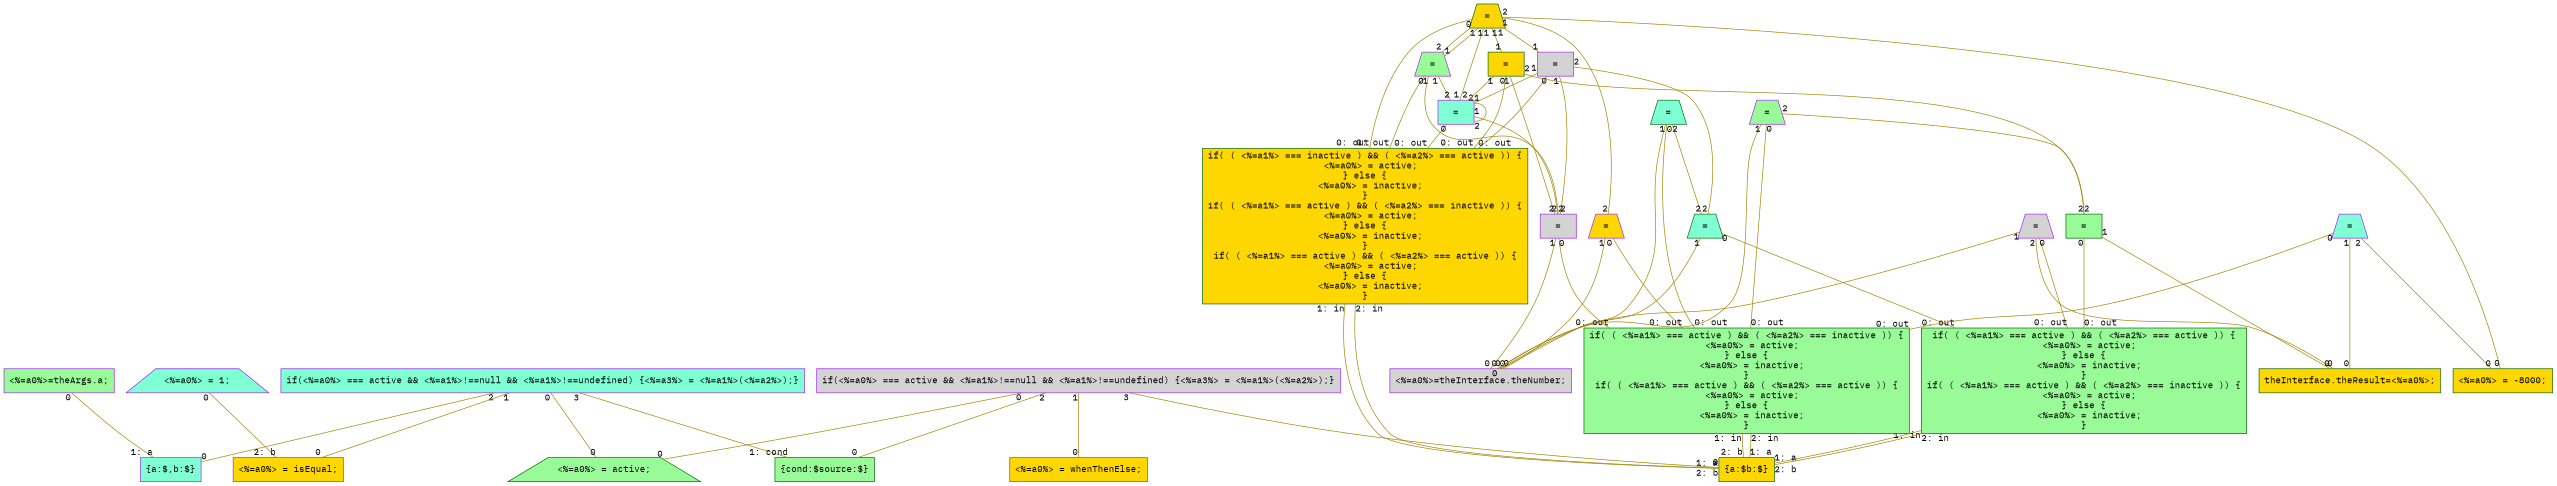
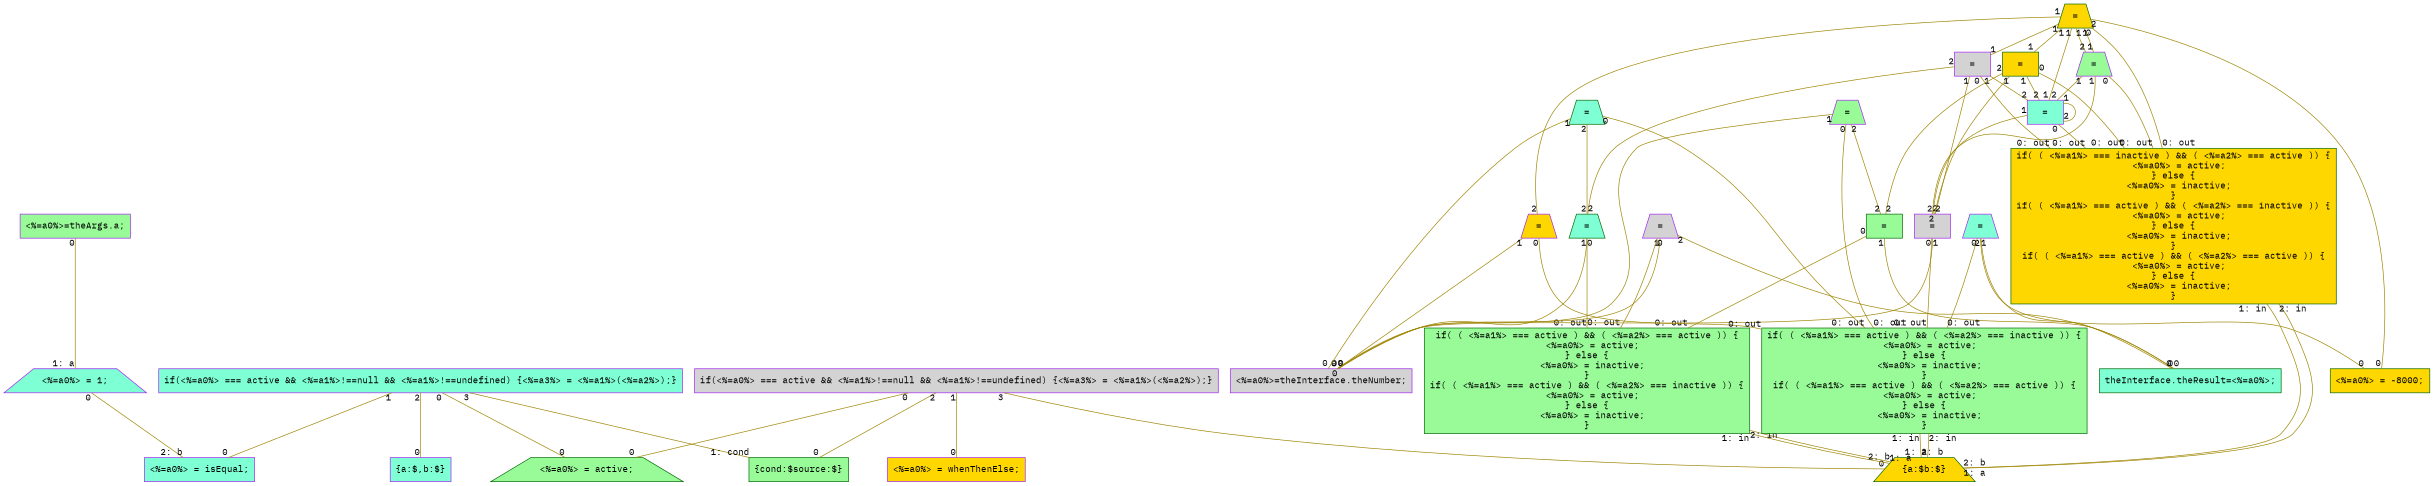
node "theInterface.theResult=<%=a0%>;": fillcolor gold -> aquamarine
edge "<%=a0%>=theArgs.a;" -- "{a:$,b:$}": now "<%=a0%>=theArgs.a;" -- "<%=a0%> = 1;"
node "<%=a0%> = isEqual;": fillcolor gold -> aquamarine
node "{a:$b:$}": shape box -> trapezium
